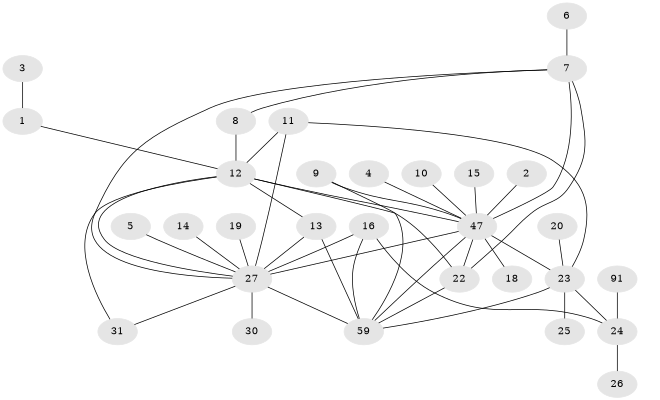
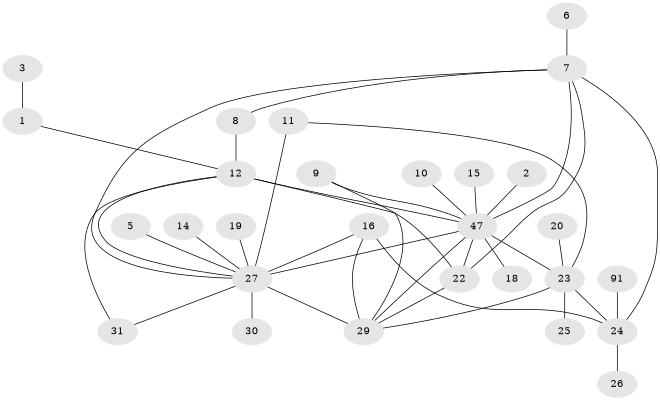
edge "11" -- "12": removed
node "4": removed
edge "7" -- "24": added
node "13": removed
node "59": label "59" -> "29"
